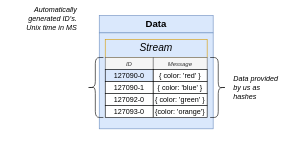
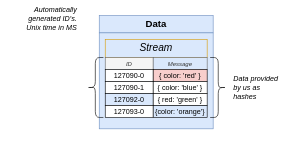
node "Message": fillcolor #f5f5f5 -> #dae8fc
node "127090-0": fillcolor #dae8fc -> #ffffff
node "{ color: 'red' }": fillcolor #ffffff -> #f8cecc
node "127092-0": fillcolor #ffffff -> #dae8fc
node "{ color: 'green' }": label "{ color: 'green' }" -> "{ red: 'green' }"
node "{color: 'orange'}": fillcolor #ffffff -> #dae8fc
